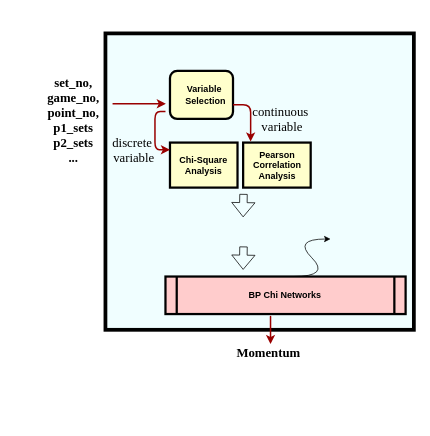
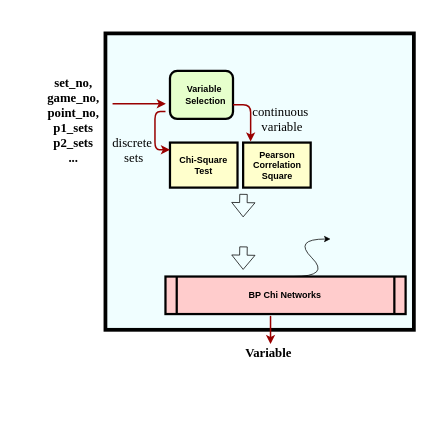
node "Variable Selection": fillcolor #ffffcc -> #e6ffcc
node "discrete variable": label "discrete variable" -> "discrete sets"
node "Chi-Square Analysis": label "Chi-Square Analysis" -> "Chi-Square Test"
node "Pearson Correlation Analysis": label "Pearson Correlation Analysis" -> "Pearson Correlation Square"
node "Momentum": label "Momentum" -> "Variable"
